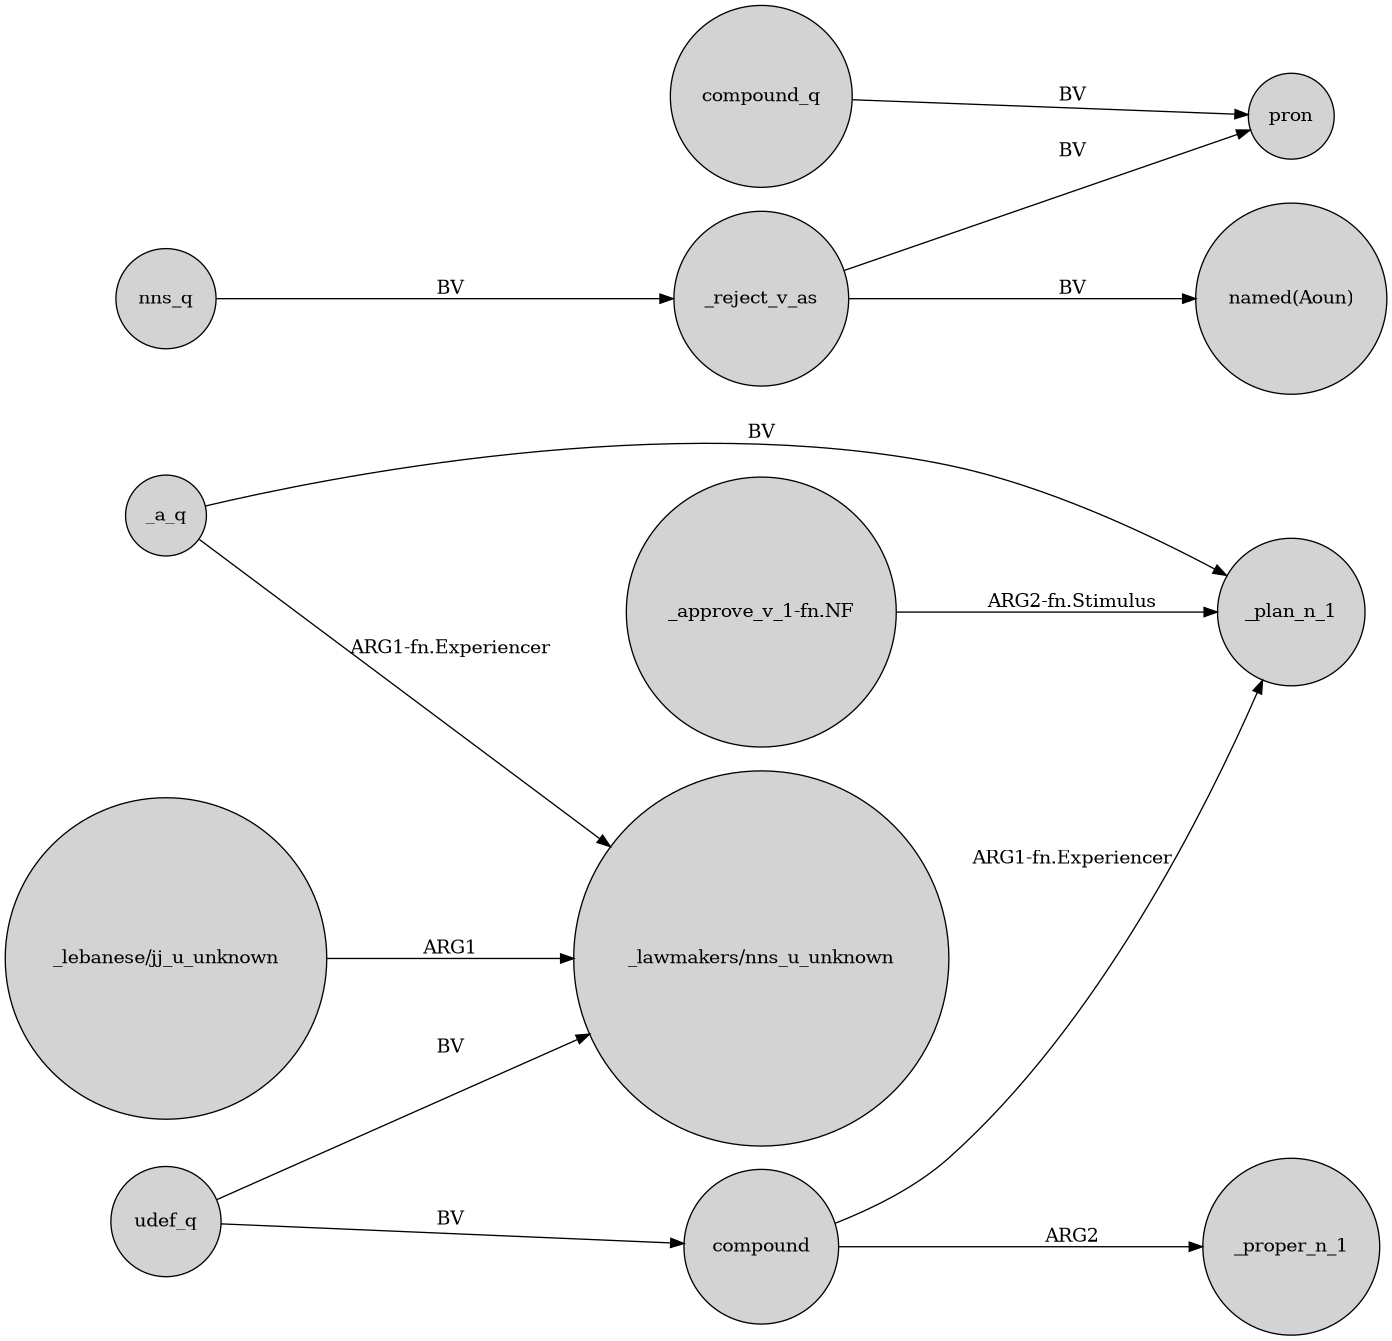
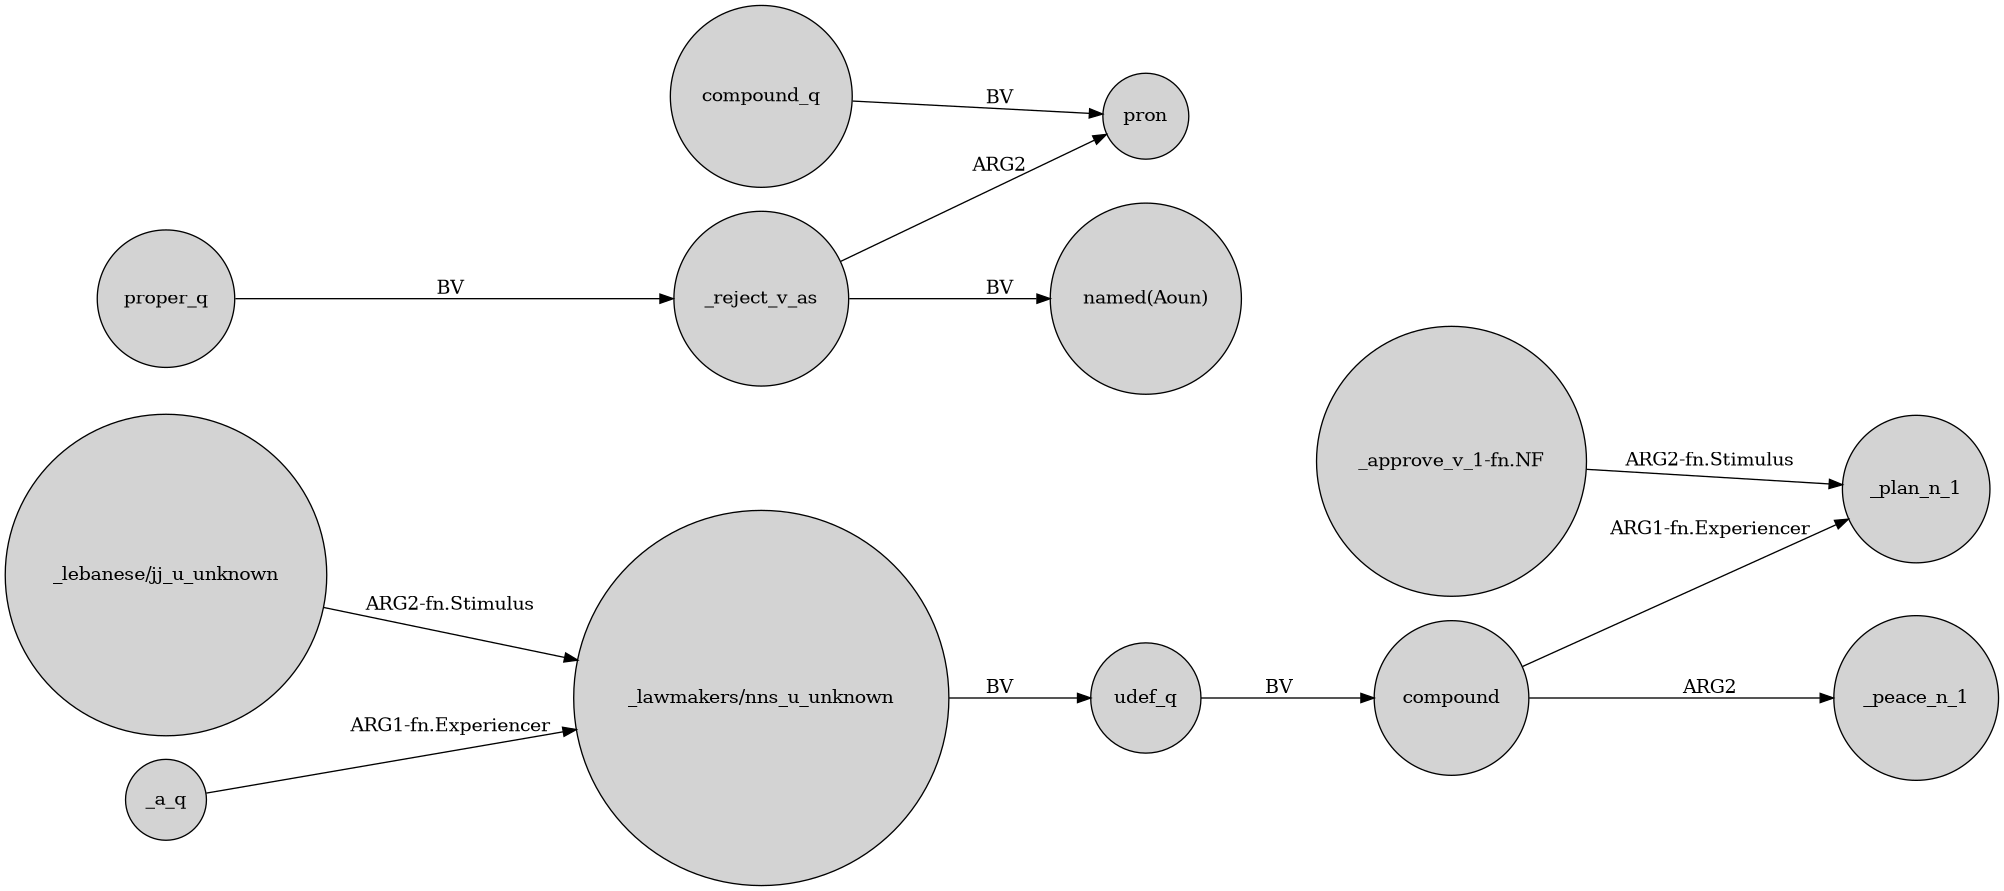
edge "_reject_v_as" -> "pron": label "BV" -> "ARG2"
node "nns_q": label "nns_q" -> "proper_q"
edge "_a_q" -> "_plan_n_1": removed, label "BV"
edge "_lebanese/jj_u_unknown" -> "_lawmakers/nns_u_unknown": label "ARG1" -> "ARG2-fn.Stimulus"
edge "udef_q" -> "_lawmakers/nns_u_unknown": reversed
node "_proper_n_1": label "_proper_n_1" -> "_peace_n_1"
